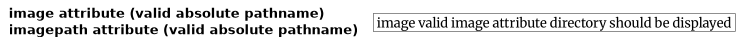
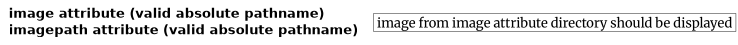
node "image valid image attribute directory should be displayed": label "image valid image attribute directory should be displayed" -> "image from image attribute directory should be displayed"
